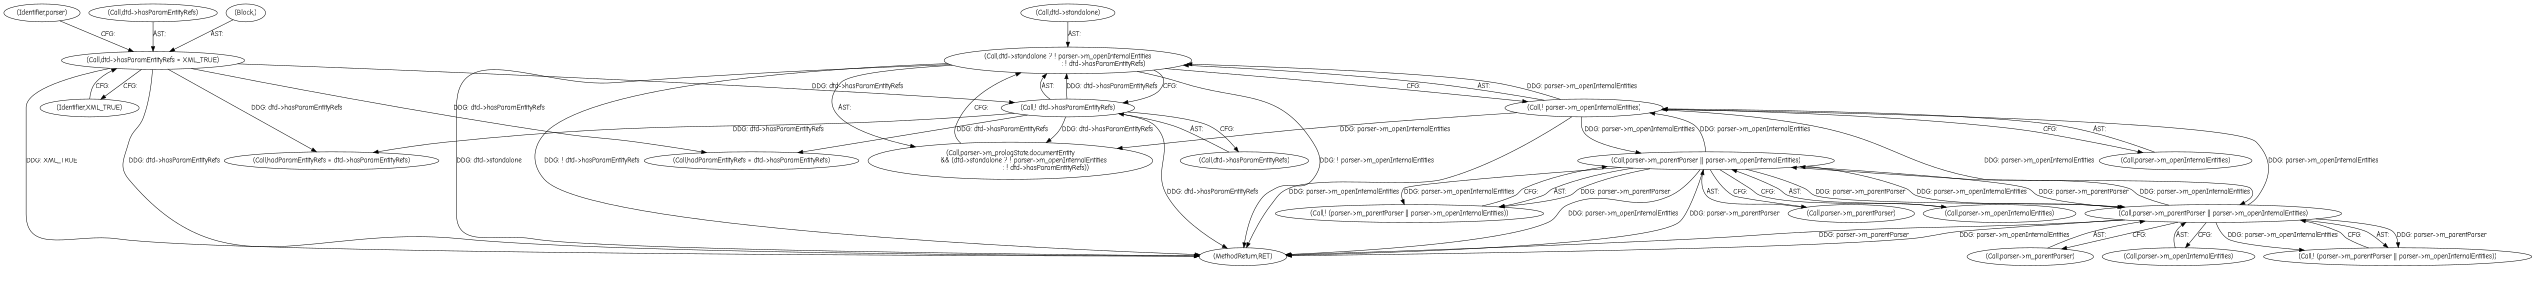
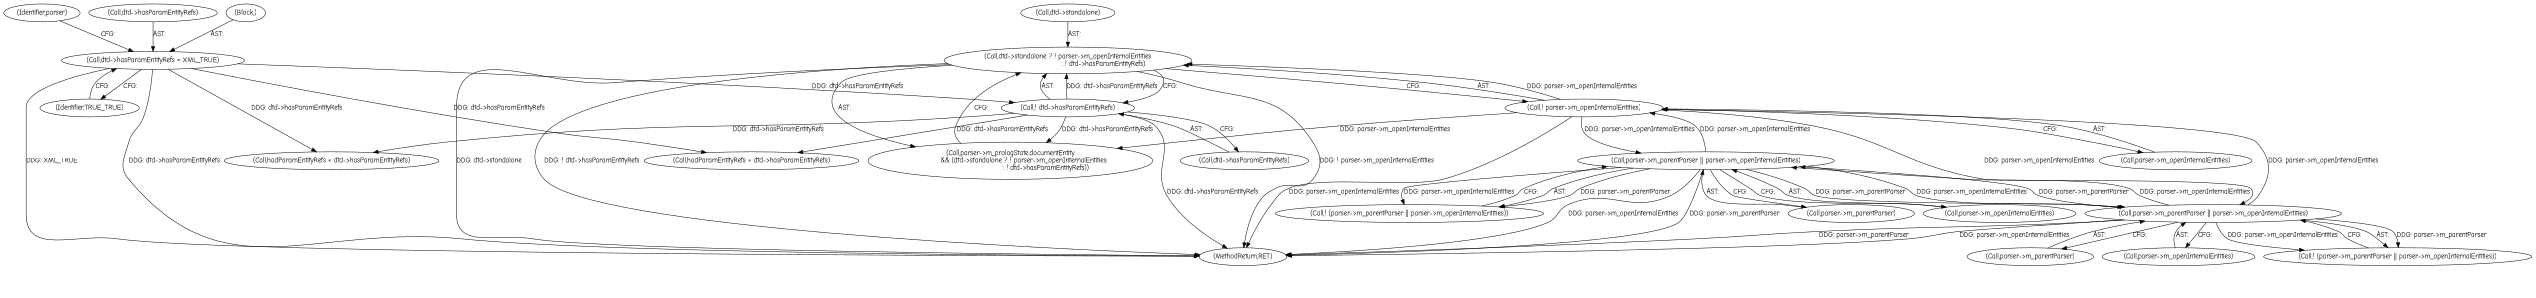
node "(Identifier,XML_TRUE)": label "(Identifier,XML_TRUE)" -> "(Identifier,TRUE_TRUE)"
